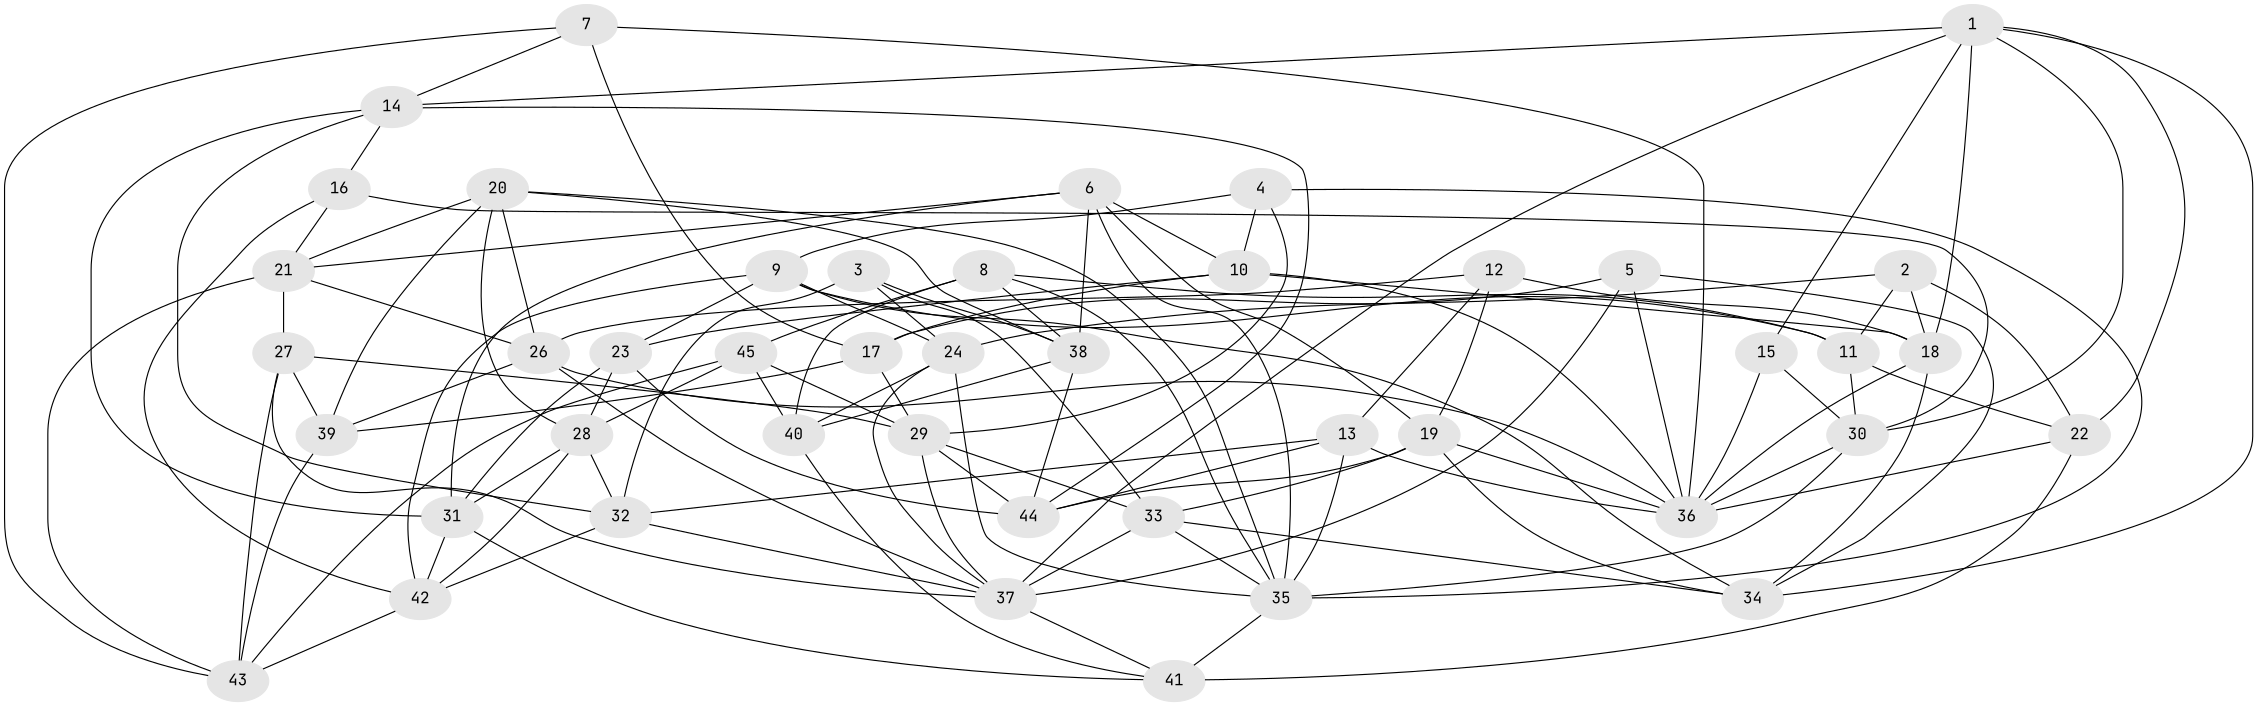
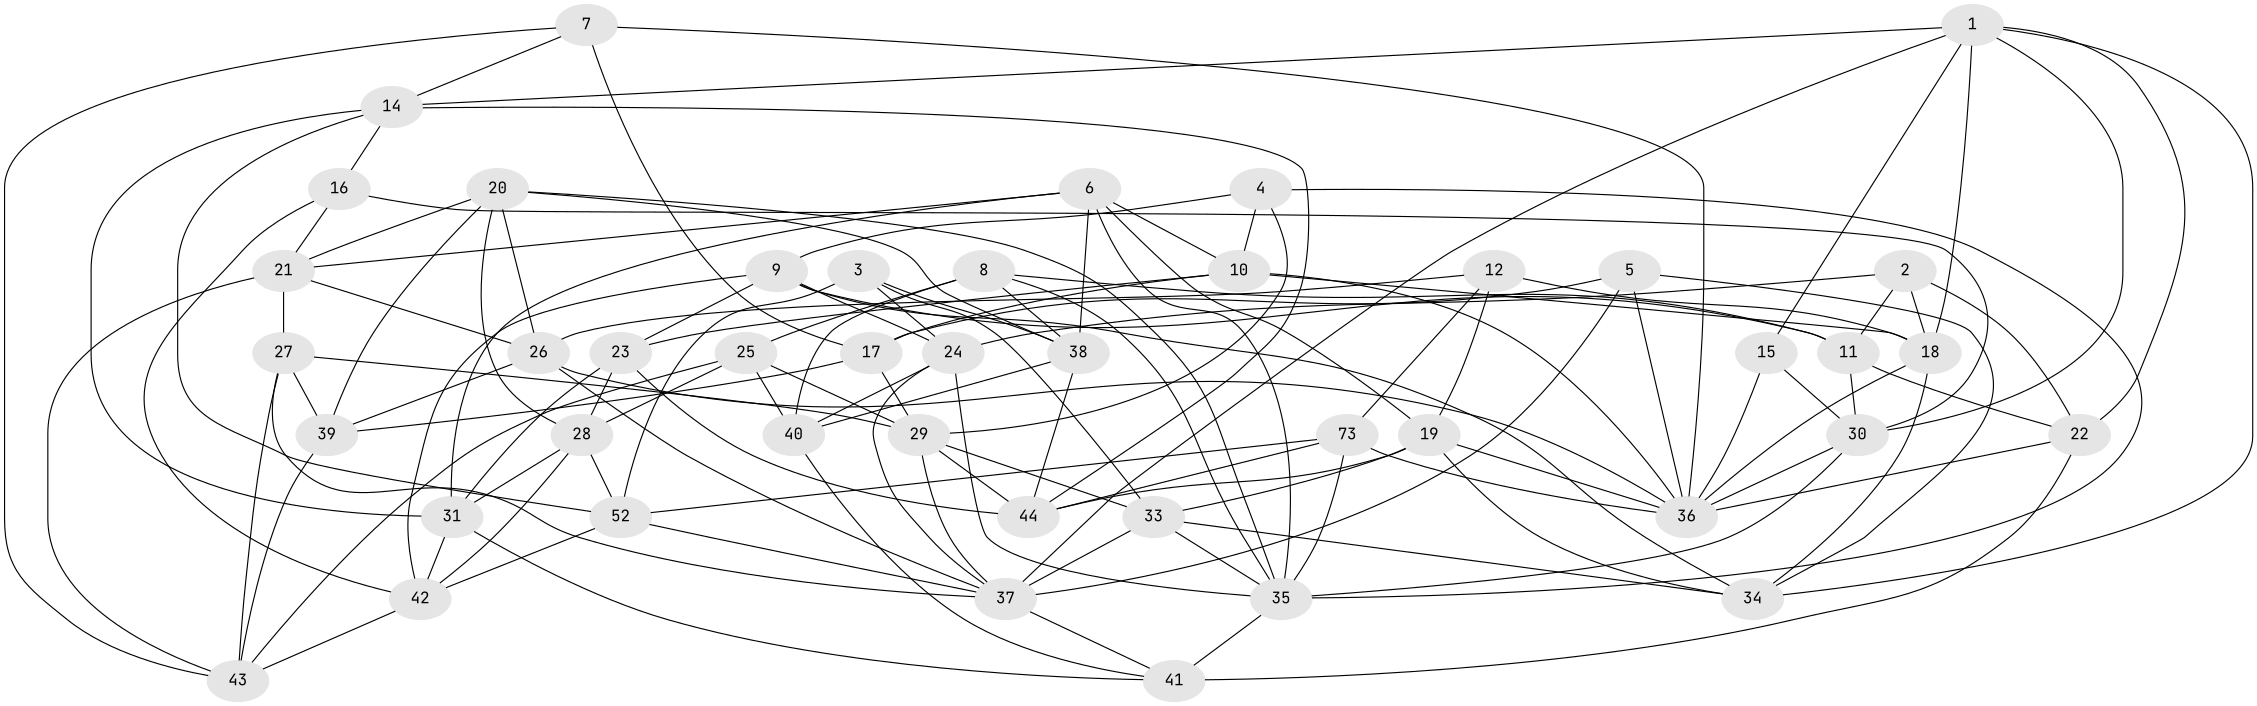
node "45": label "45" -> "25"
node "13": label "13" -> "73"
node "32": label "32" -> "52"
